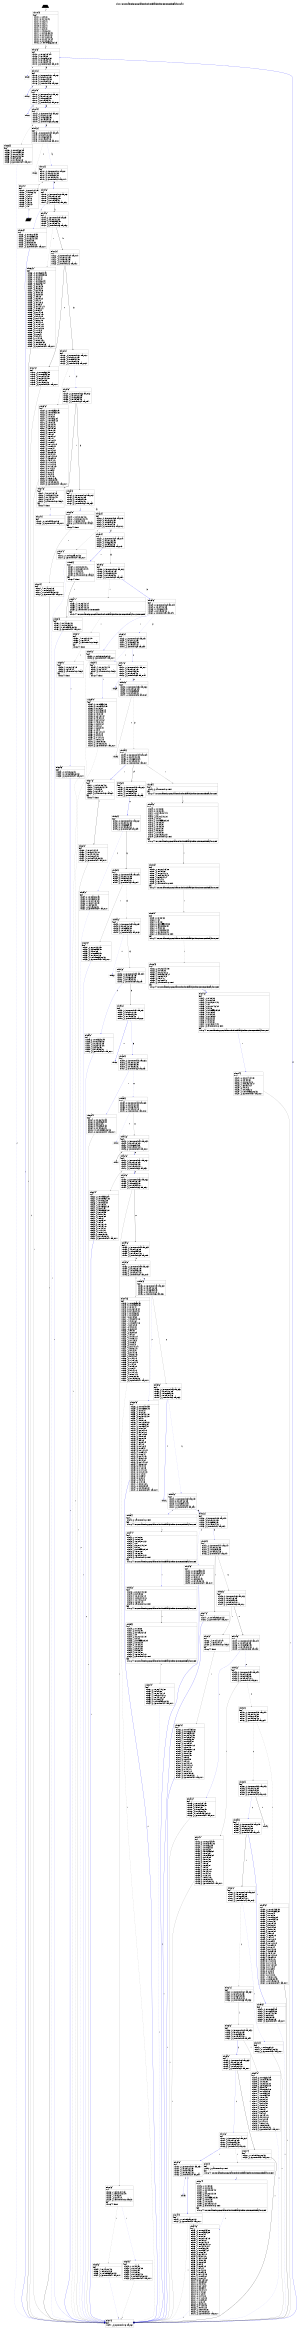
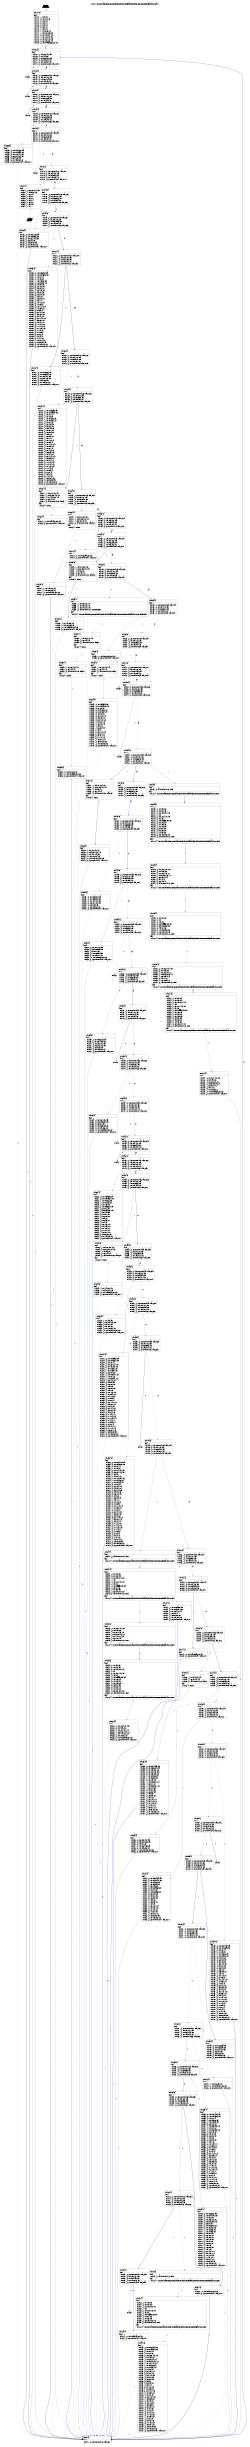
node "0x402353 [147]": added
edge "0x4022c8 [23]" -> "0x40254e [34]": now "0x401a9a [28]" -> "0x40254e [34]"
